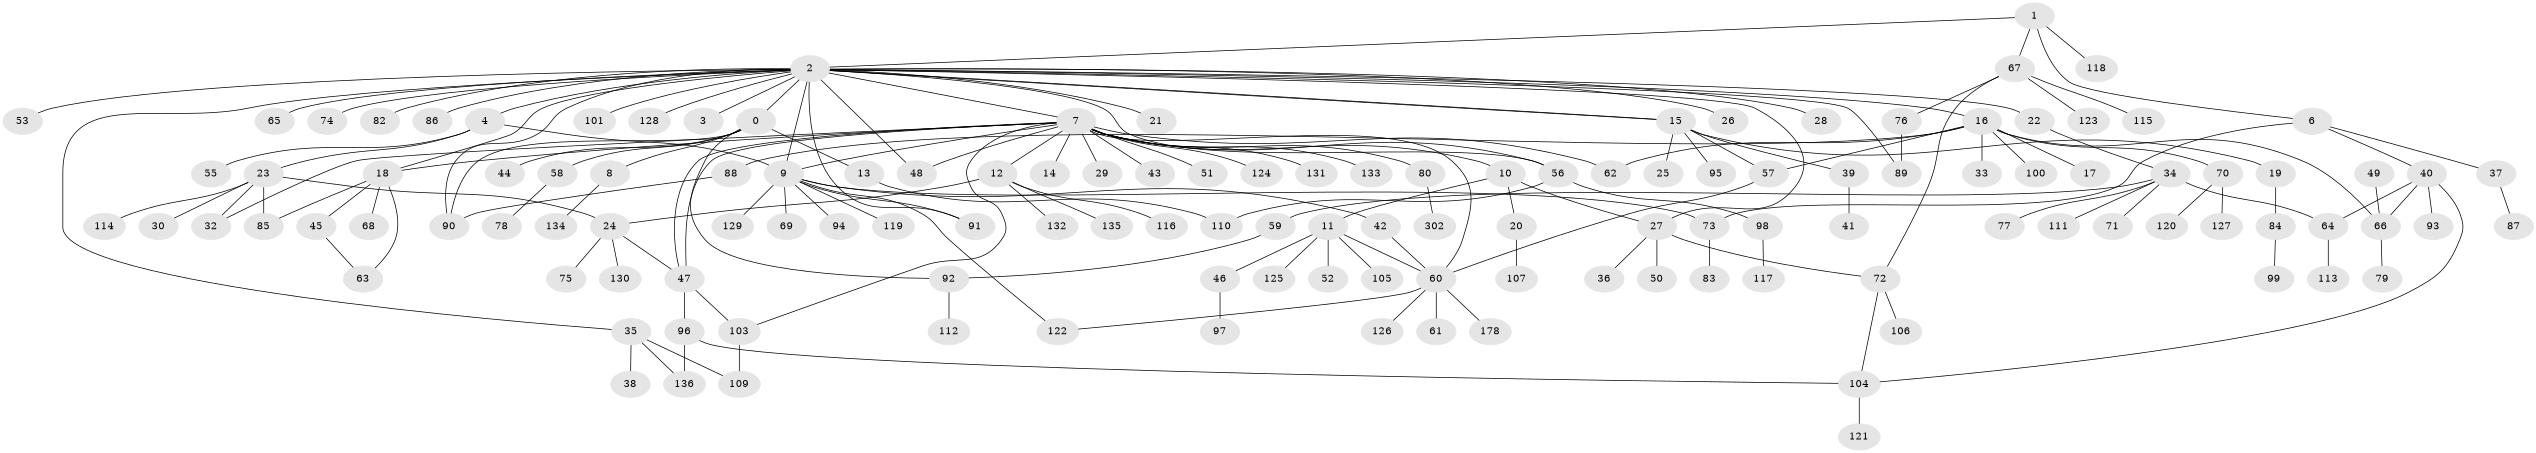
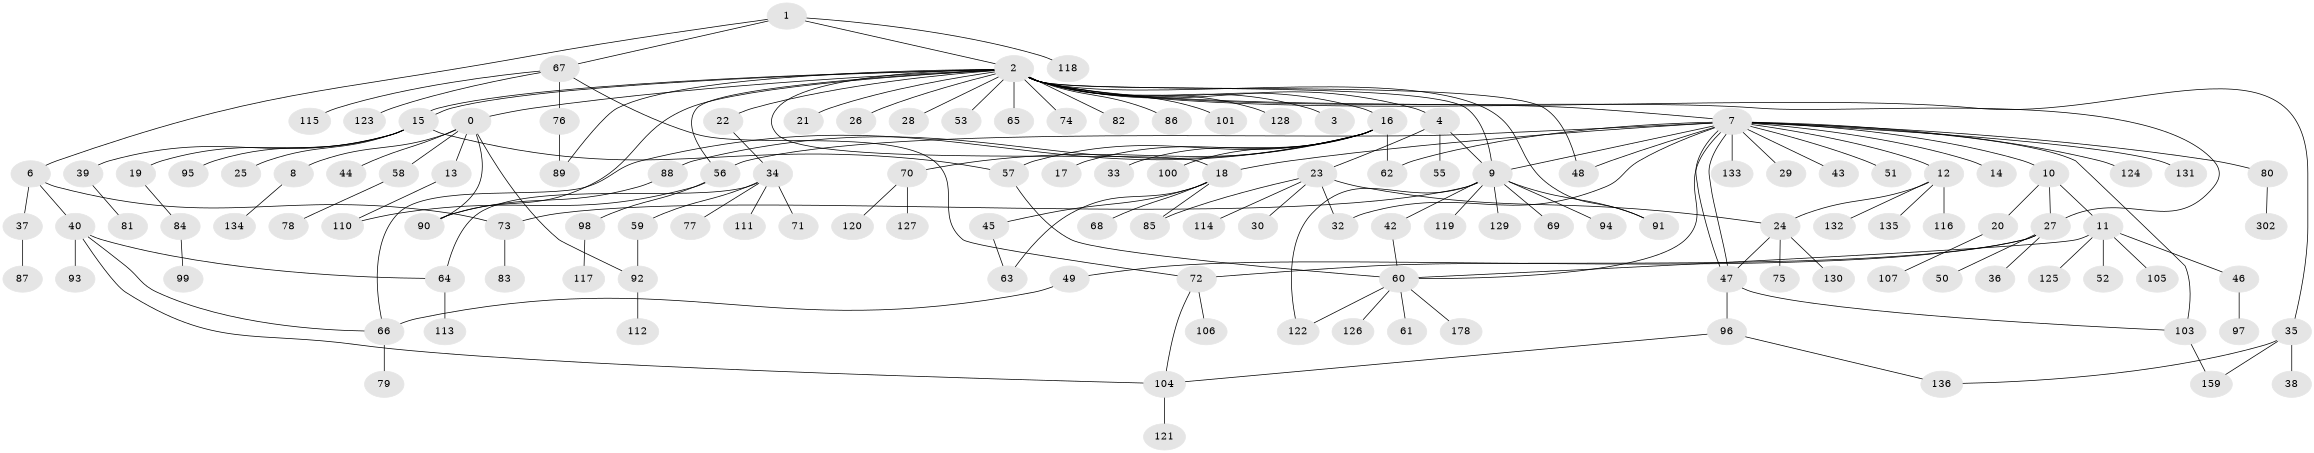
node "41": label "41" -> "81"
edge "27" -- "49": added
node "109": label "109" -> "159"
